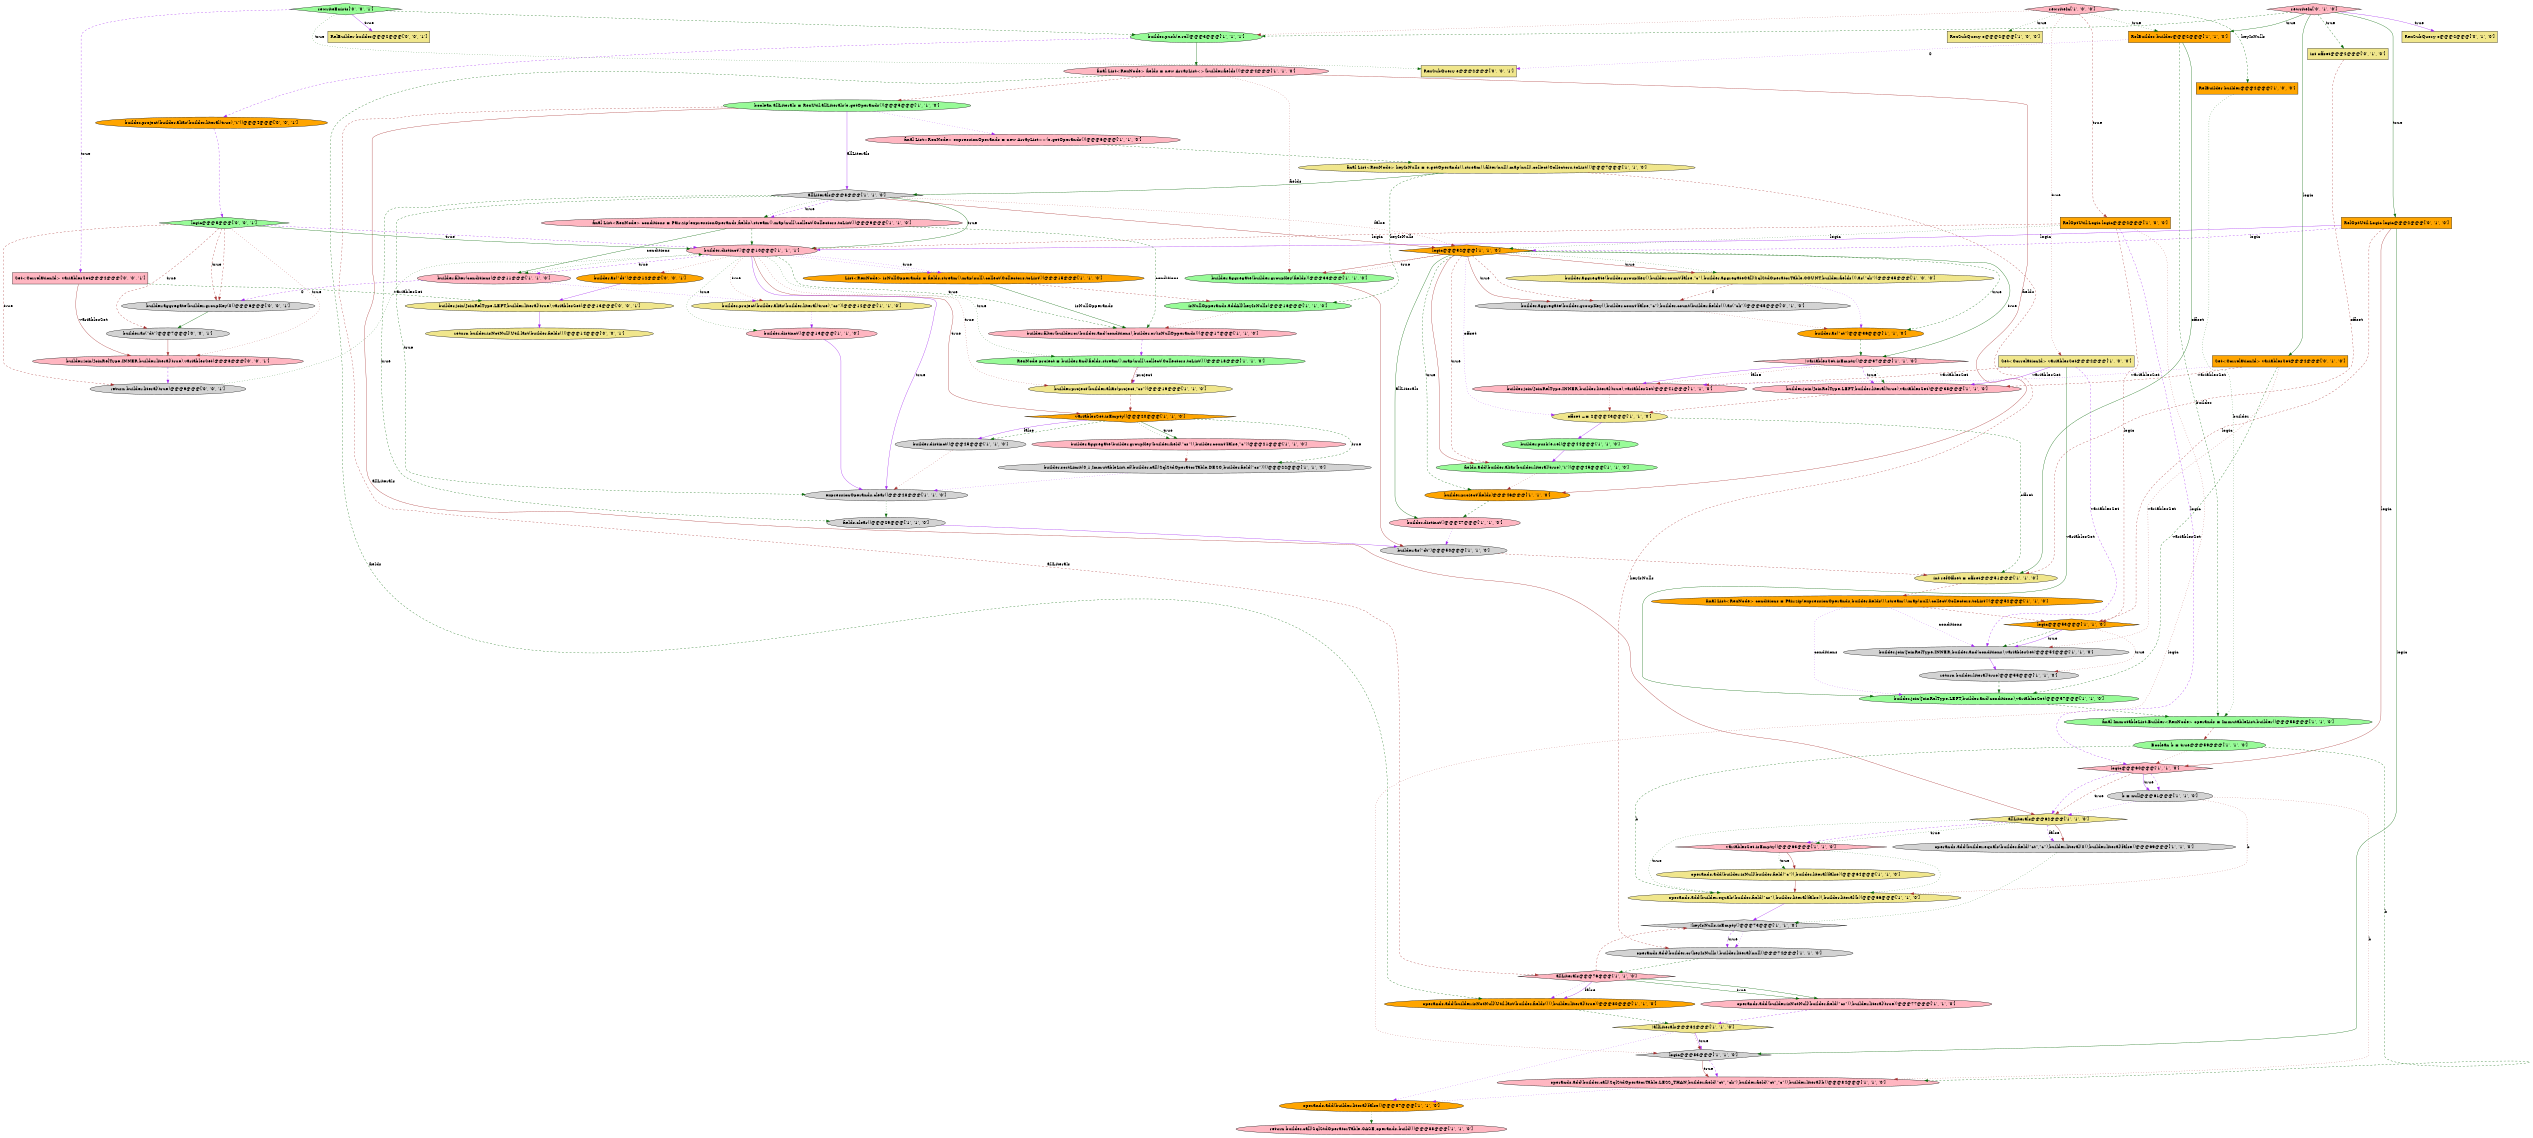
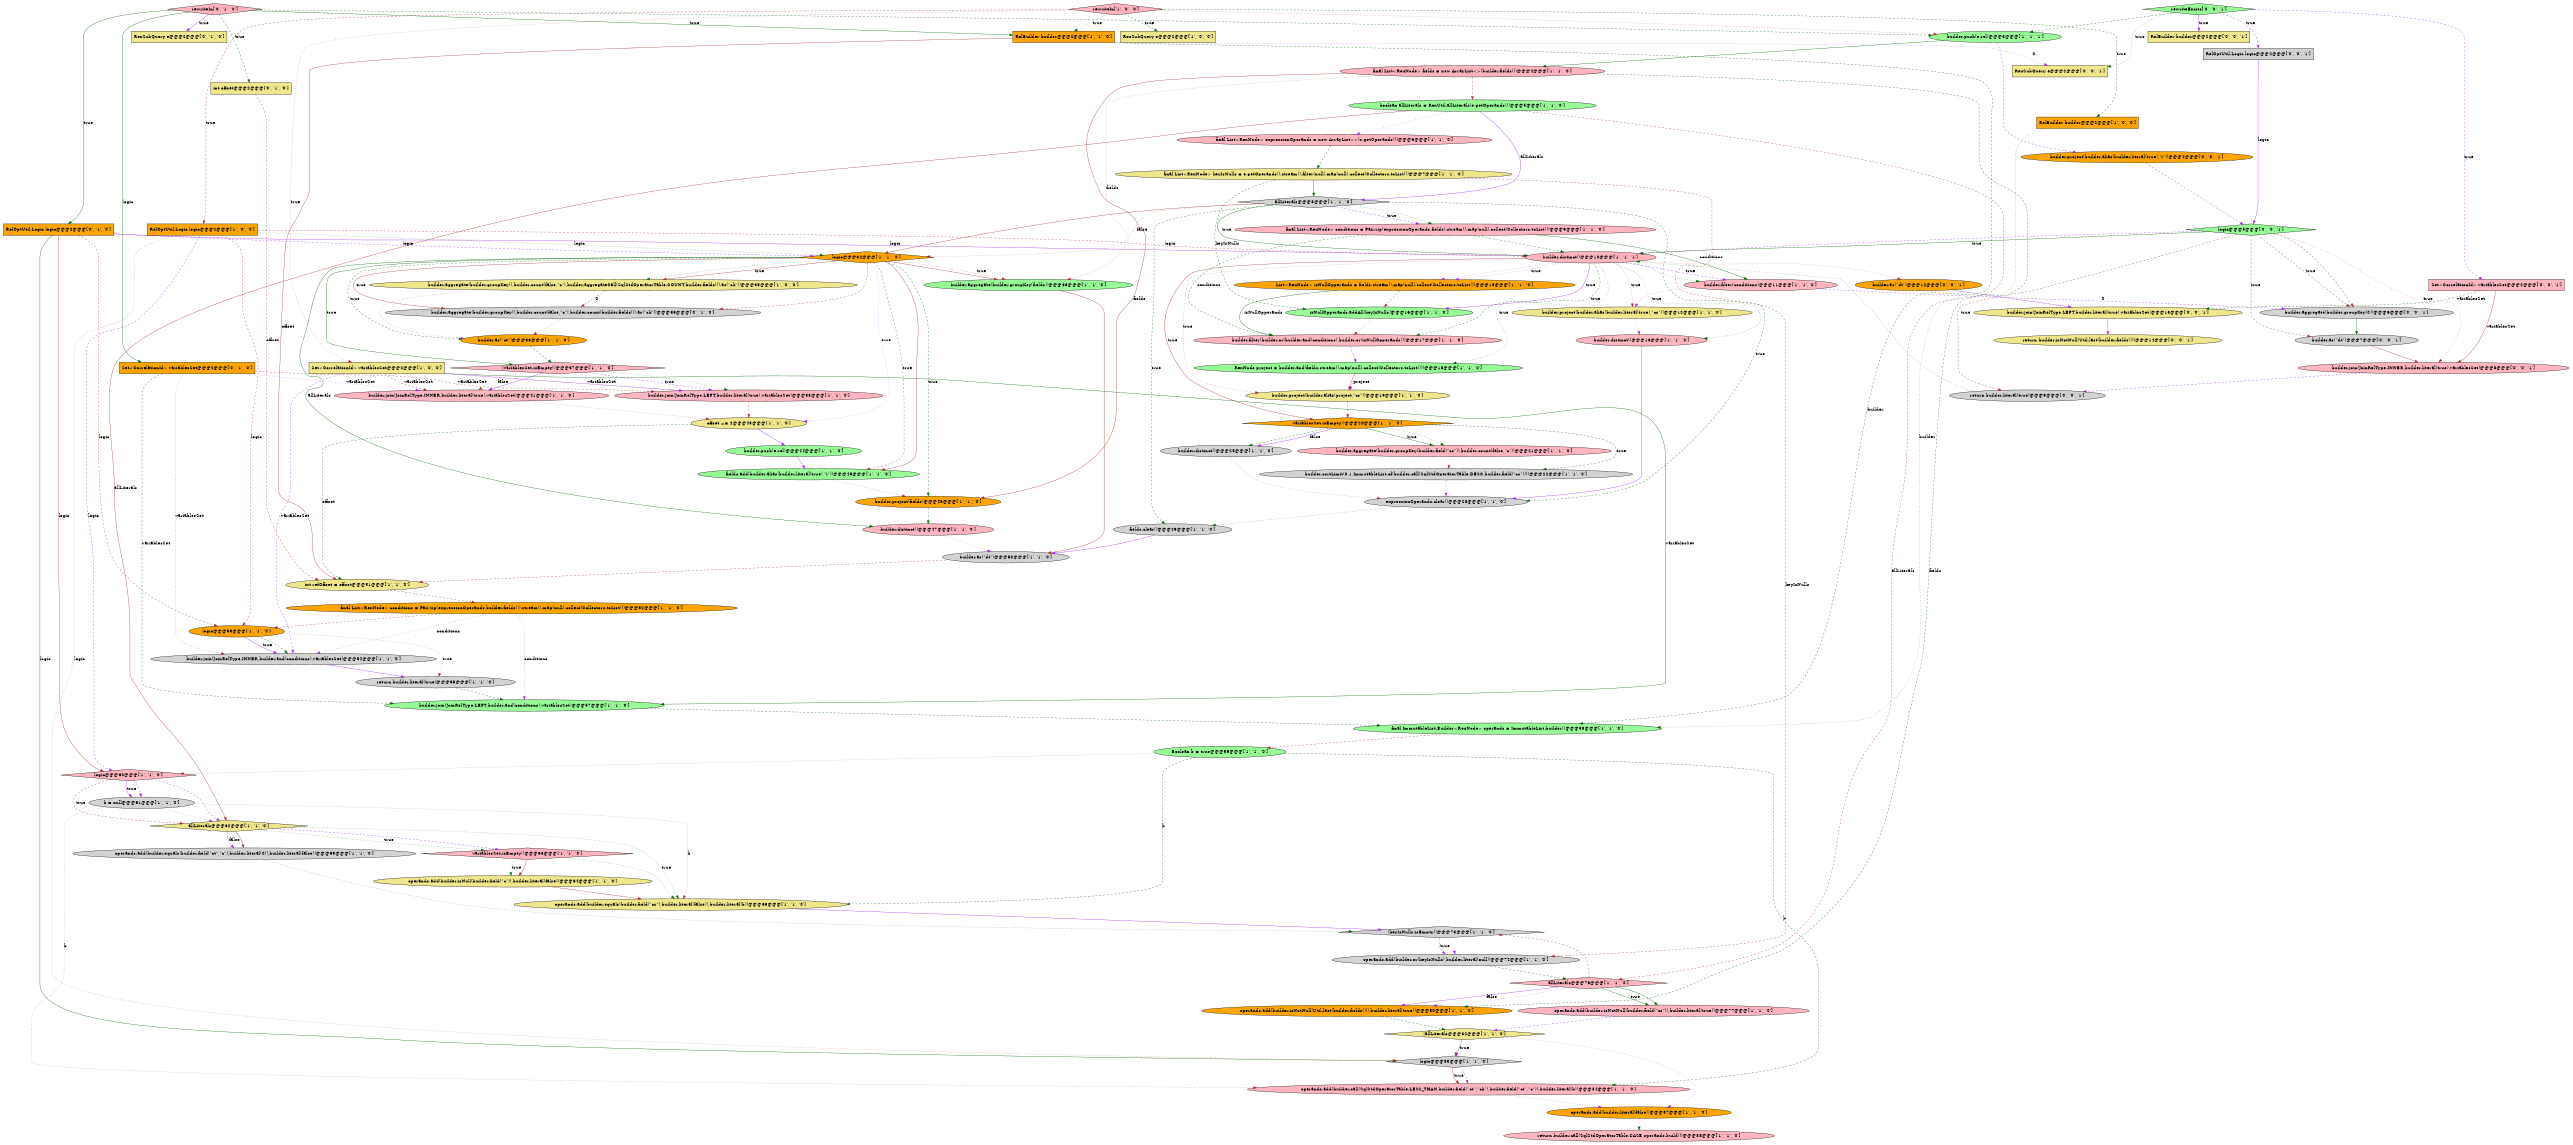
edge "rewriteIn['1', '0', '0']" -> "RexSubQuery e@@@2@@@['1', '0', '0']": style dotted -> dashed
edge "rewriteIn['1', '0', '0']" -> "RelBuilder builder@@@2@@@['1', '0', '0']": label "keyIsNulls" -> "true"
node "RelOptUtil.Logic logic@@@2@@@['0', '0', '1']": added
edge "builder.distinct()@@@10@@@['1', '1', '1']" -> "expressionOperands.clear()@@@28@@@['1', '1', '0']": now "builder.distinct()@@@10@@@['1', '1', '1']" -> "isNullOpperands.addAll(keyIsNulls)@@@16@@@['1', '1', '0']"
edge "logic@@@32@@@['1', '1', '0']" -> "offset += 2@@@43@@@['1', '1', '0']": label "offset" -> "true"
edge "RelBuilder builder@@@2@@@['1', '1', '0']" -> "int refOffset = offset@@@51@@@['1', '1', '0']": color darkgreen -> brown
node "logic@@@53@@@['1', '1', '0']": shape diamond -> ellipse
